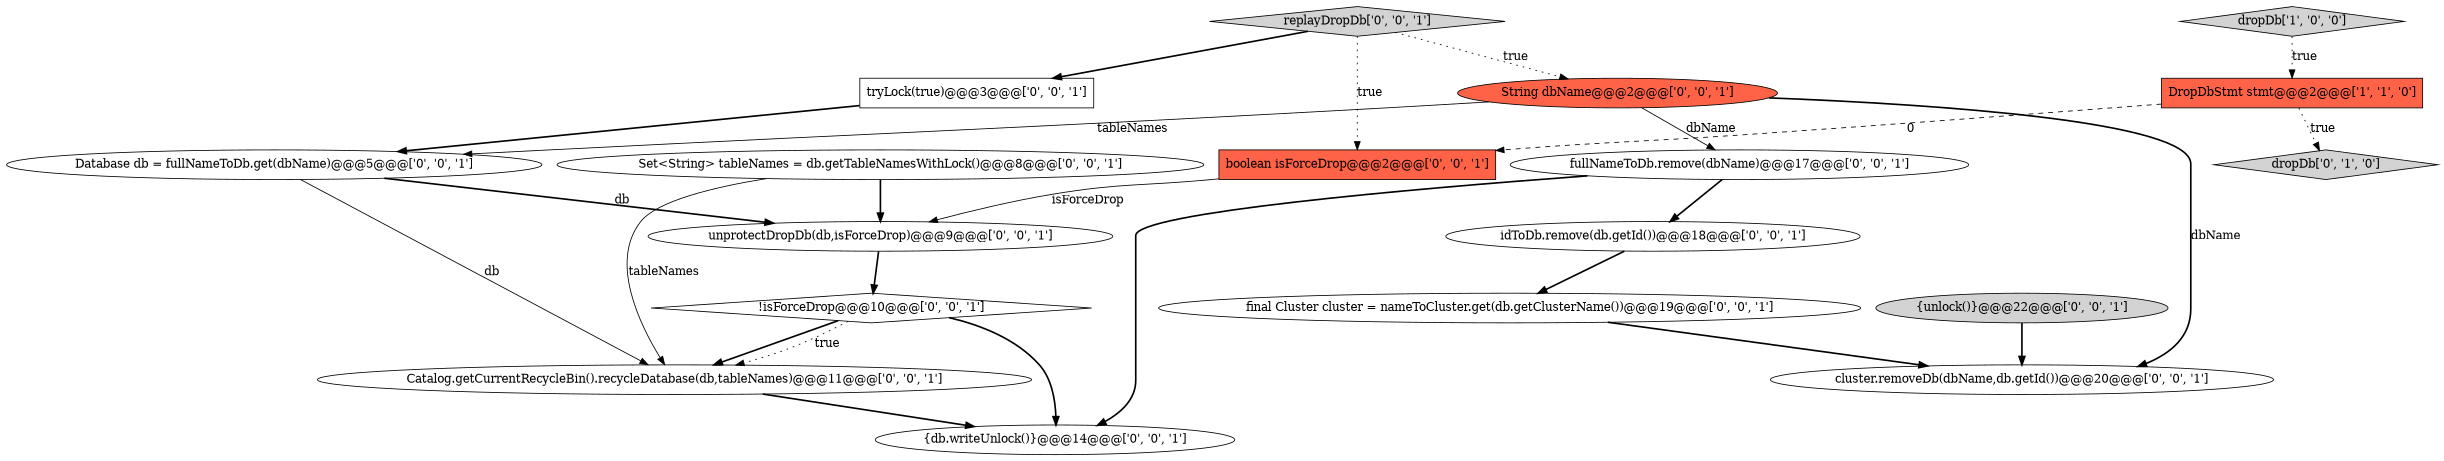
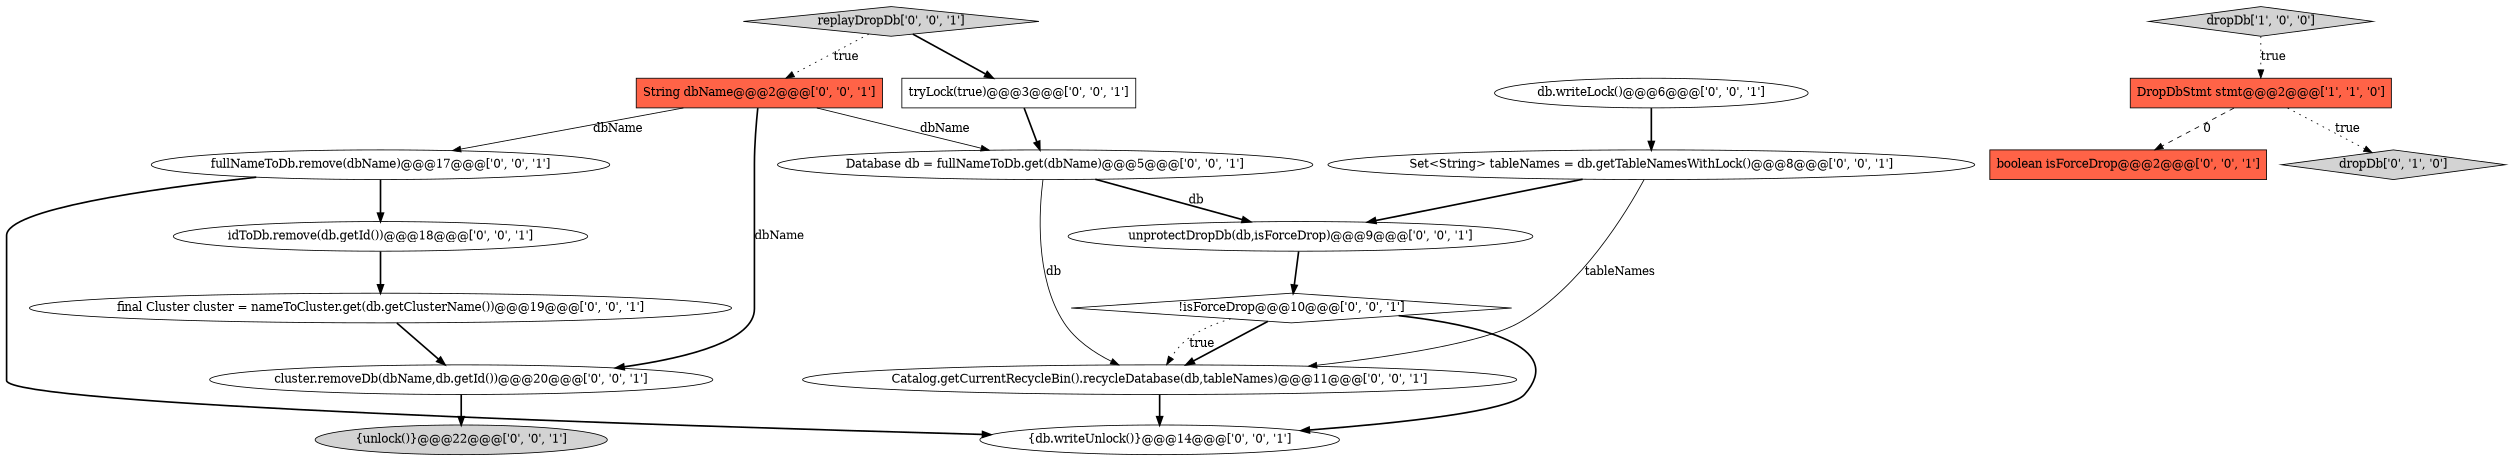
edge "replayDropDb['0', '0', '1']" -> "boolean isForceDrop@@@2@@@['0', '0', '1']": removed, label "true"
node "String dbName@@@2@@@['0', '0', '1']": shape ellipse -> box
node "db.writeLock()@@@6@@@['0', '0', '1']": added
edge "String dbName@@@2@@@['0', '0', '1']" -> "Database db = fullNameToDb.get(dbName)@@@5@@@['0', '0', '1']": label "tableNames" -> "dbName"
edge "boolean isForceDrop@@@2@@@['0', '0', '1']" -> "unprotectDropDb(db,isForceDrop)@@@9@@@['0', '0', '1']": removed, label "isForceDrop"
edge "{unlock()}@@@22@@@['0', '0', '1']" -> "cluster.removeDb(dbName,db.getId())@@@20@@@['0', '0', '1']": reversed
